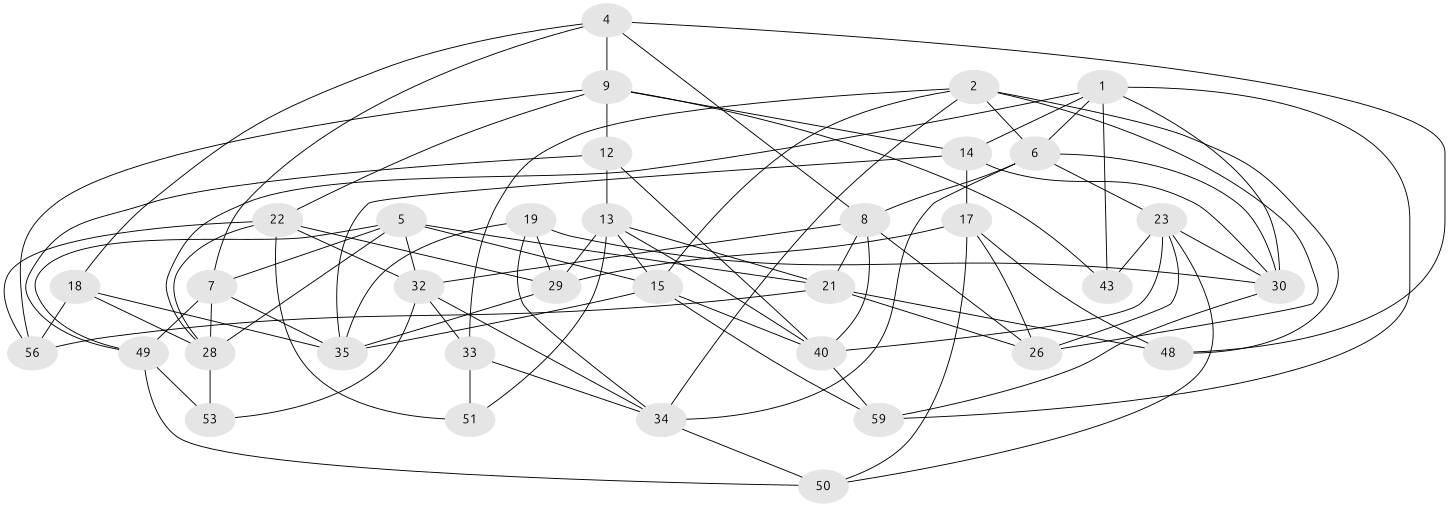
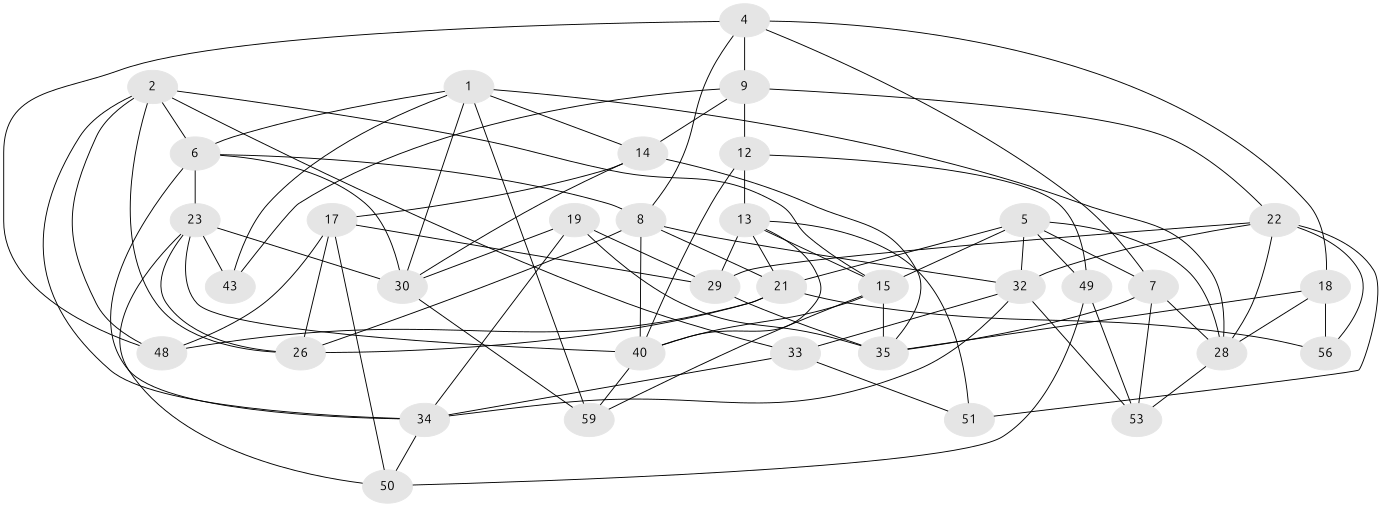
edge "9" -- "56": removed
edge "7" -- "49": now "7" -- "53"
